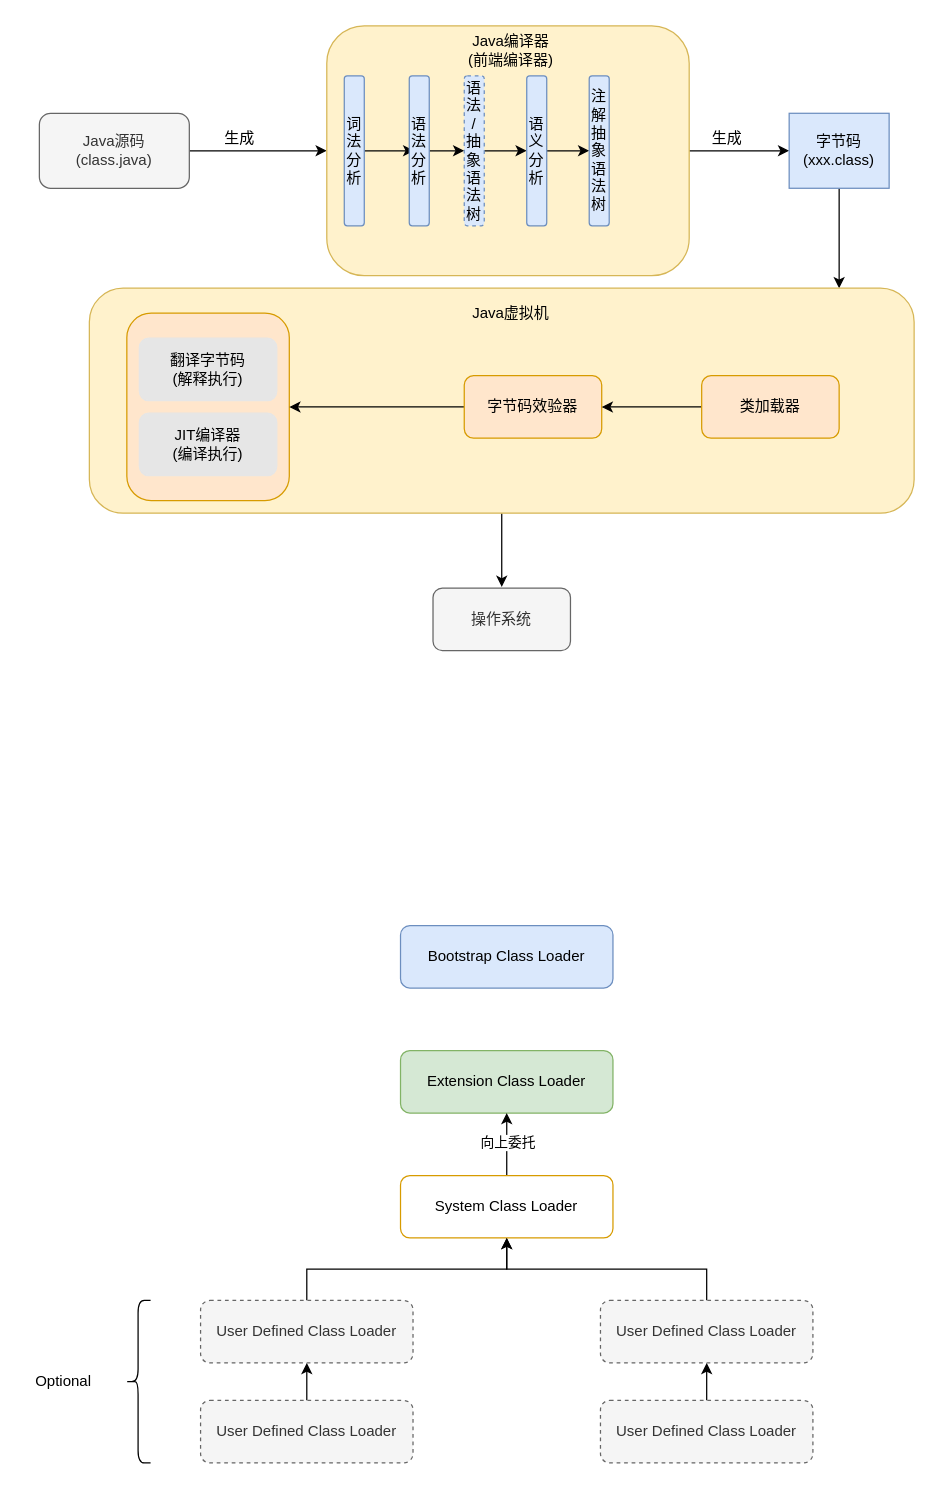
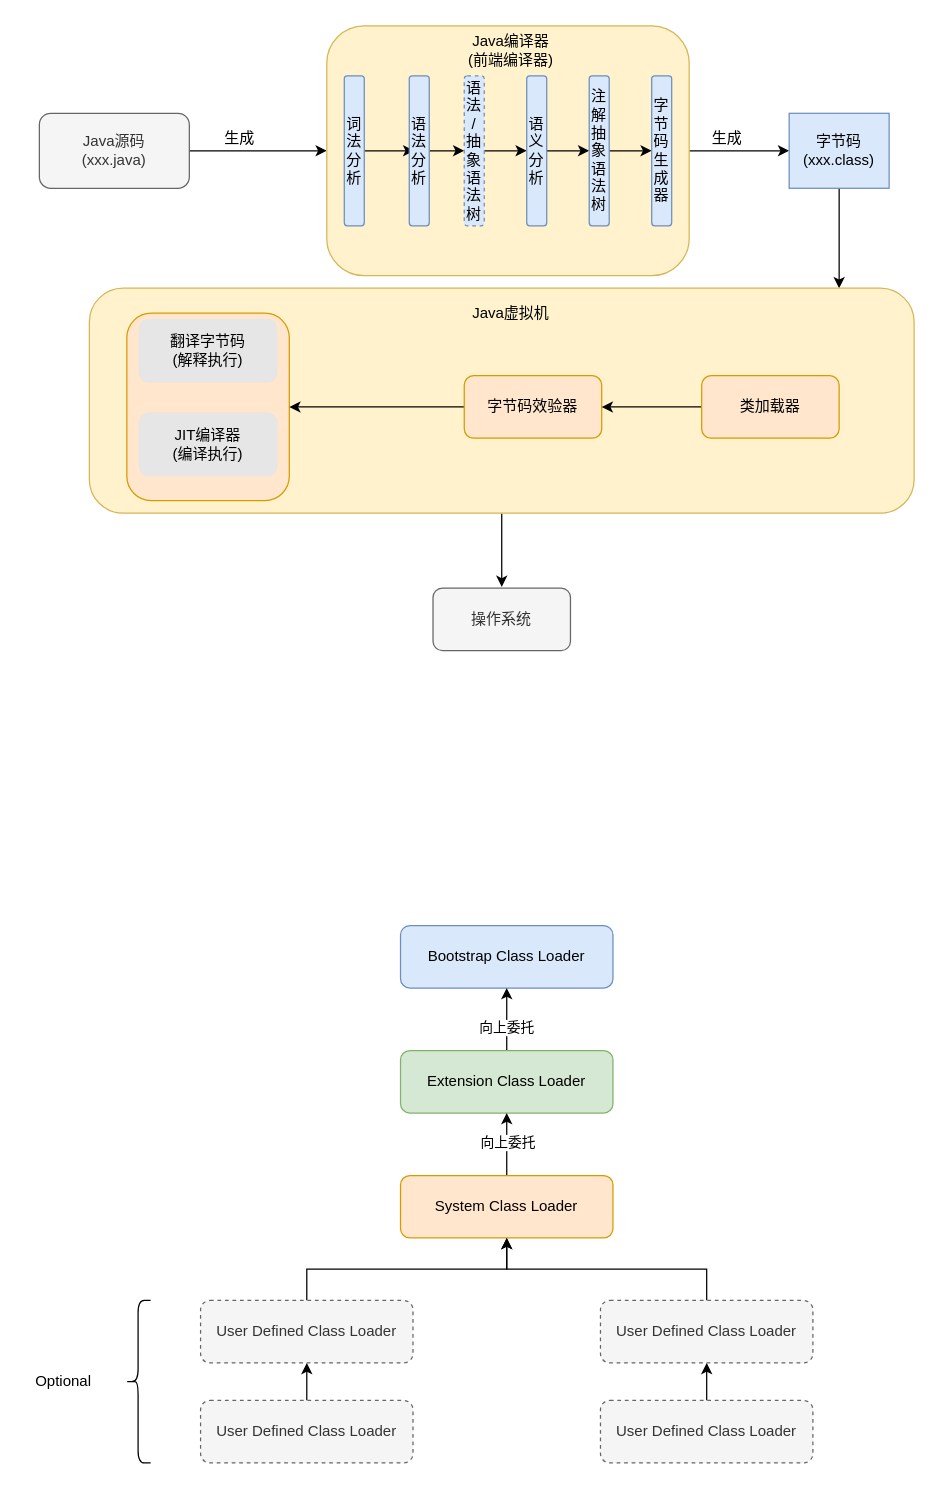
node "Java源码 (class.java)": label "Java源码 (class.java)" -> "Java源码 (xxx.java)"
edge "注解抽象语法树" -> "字节码生成器": added
node "字节码生成器": added
node "翻译字节码 (解释执行)": moved (208, 369) -> (208, 351)
edge "Extension Class Loader" -> "Bootstrap Class Loader": added, label "向上委托"
node "System Class Loader": fillcolor #ffffff -> #ffe6cc
